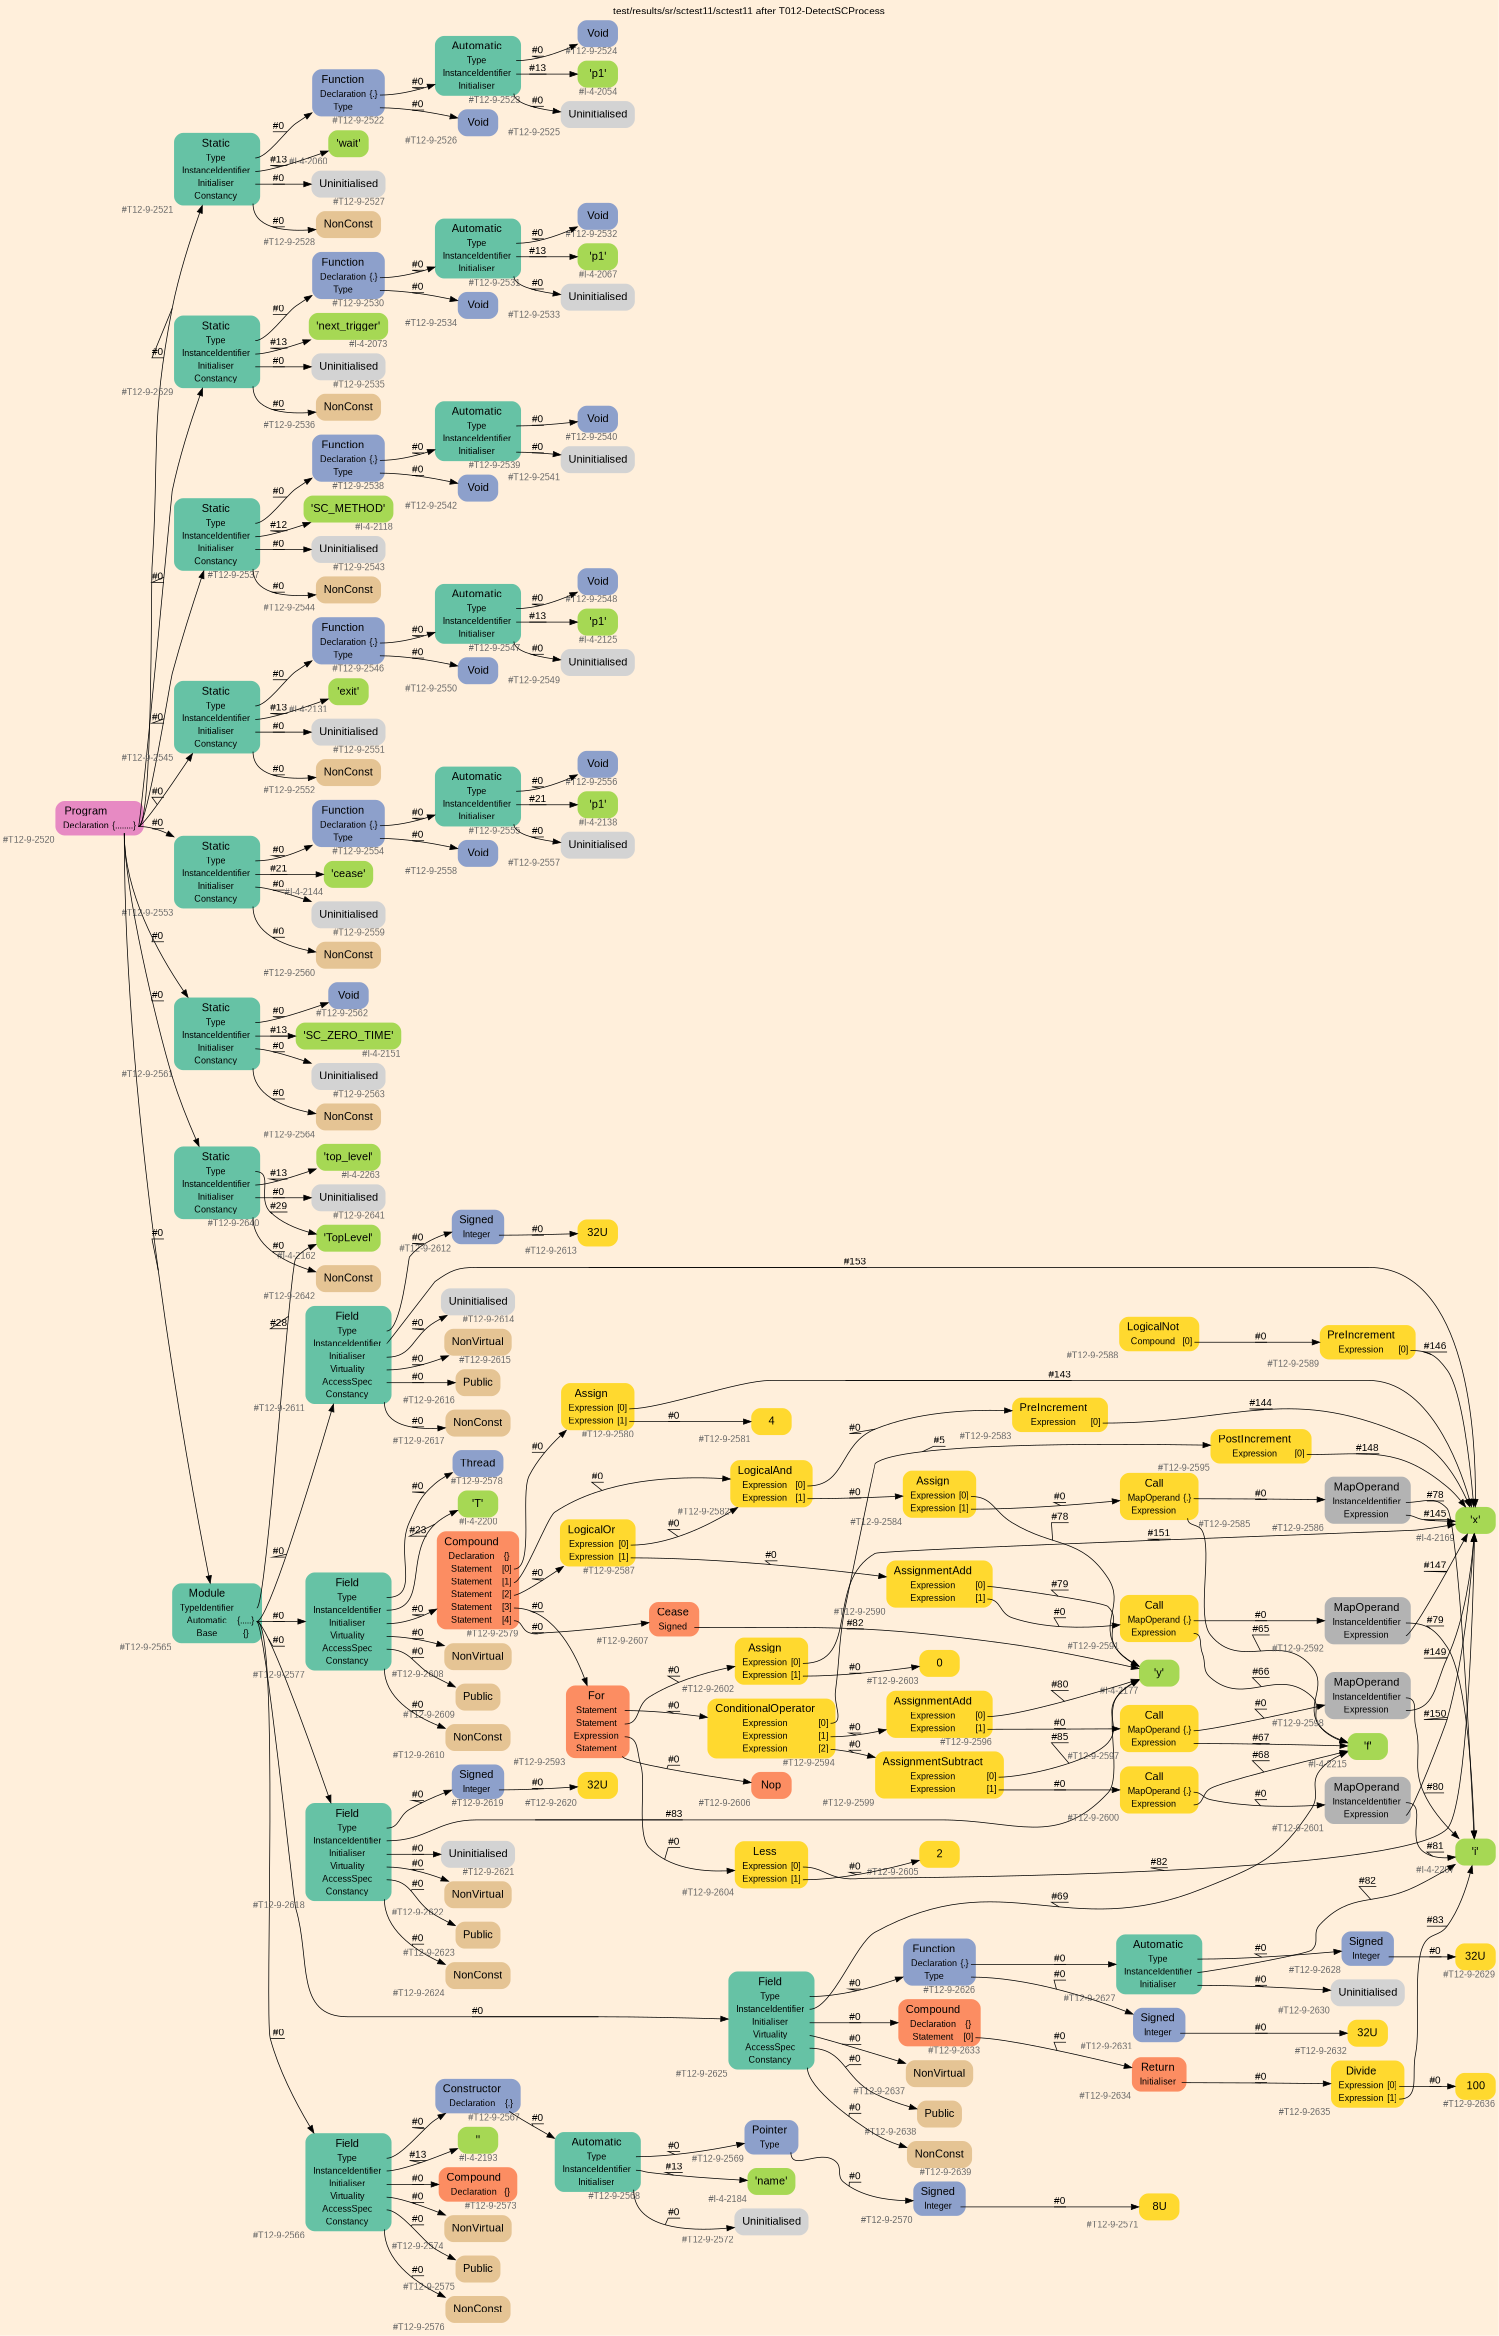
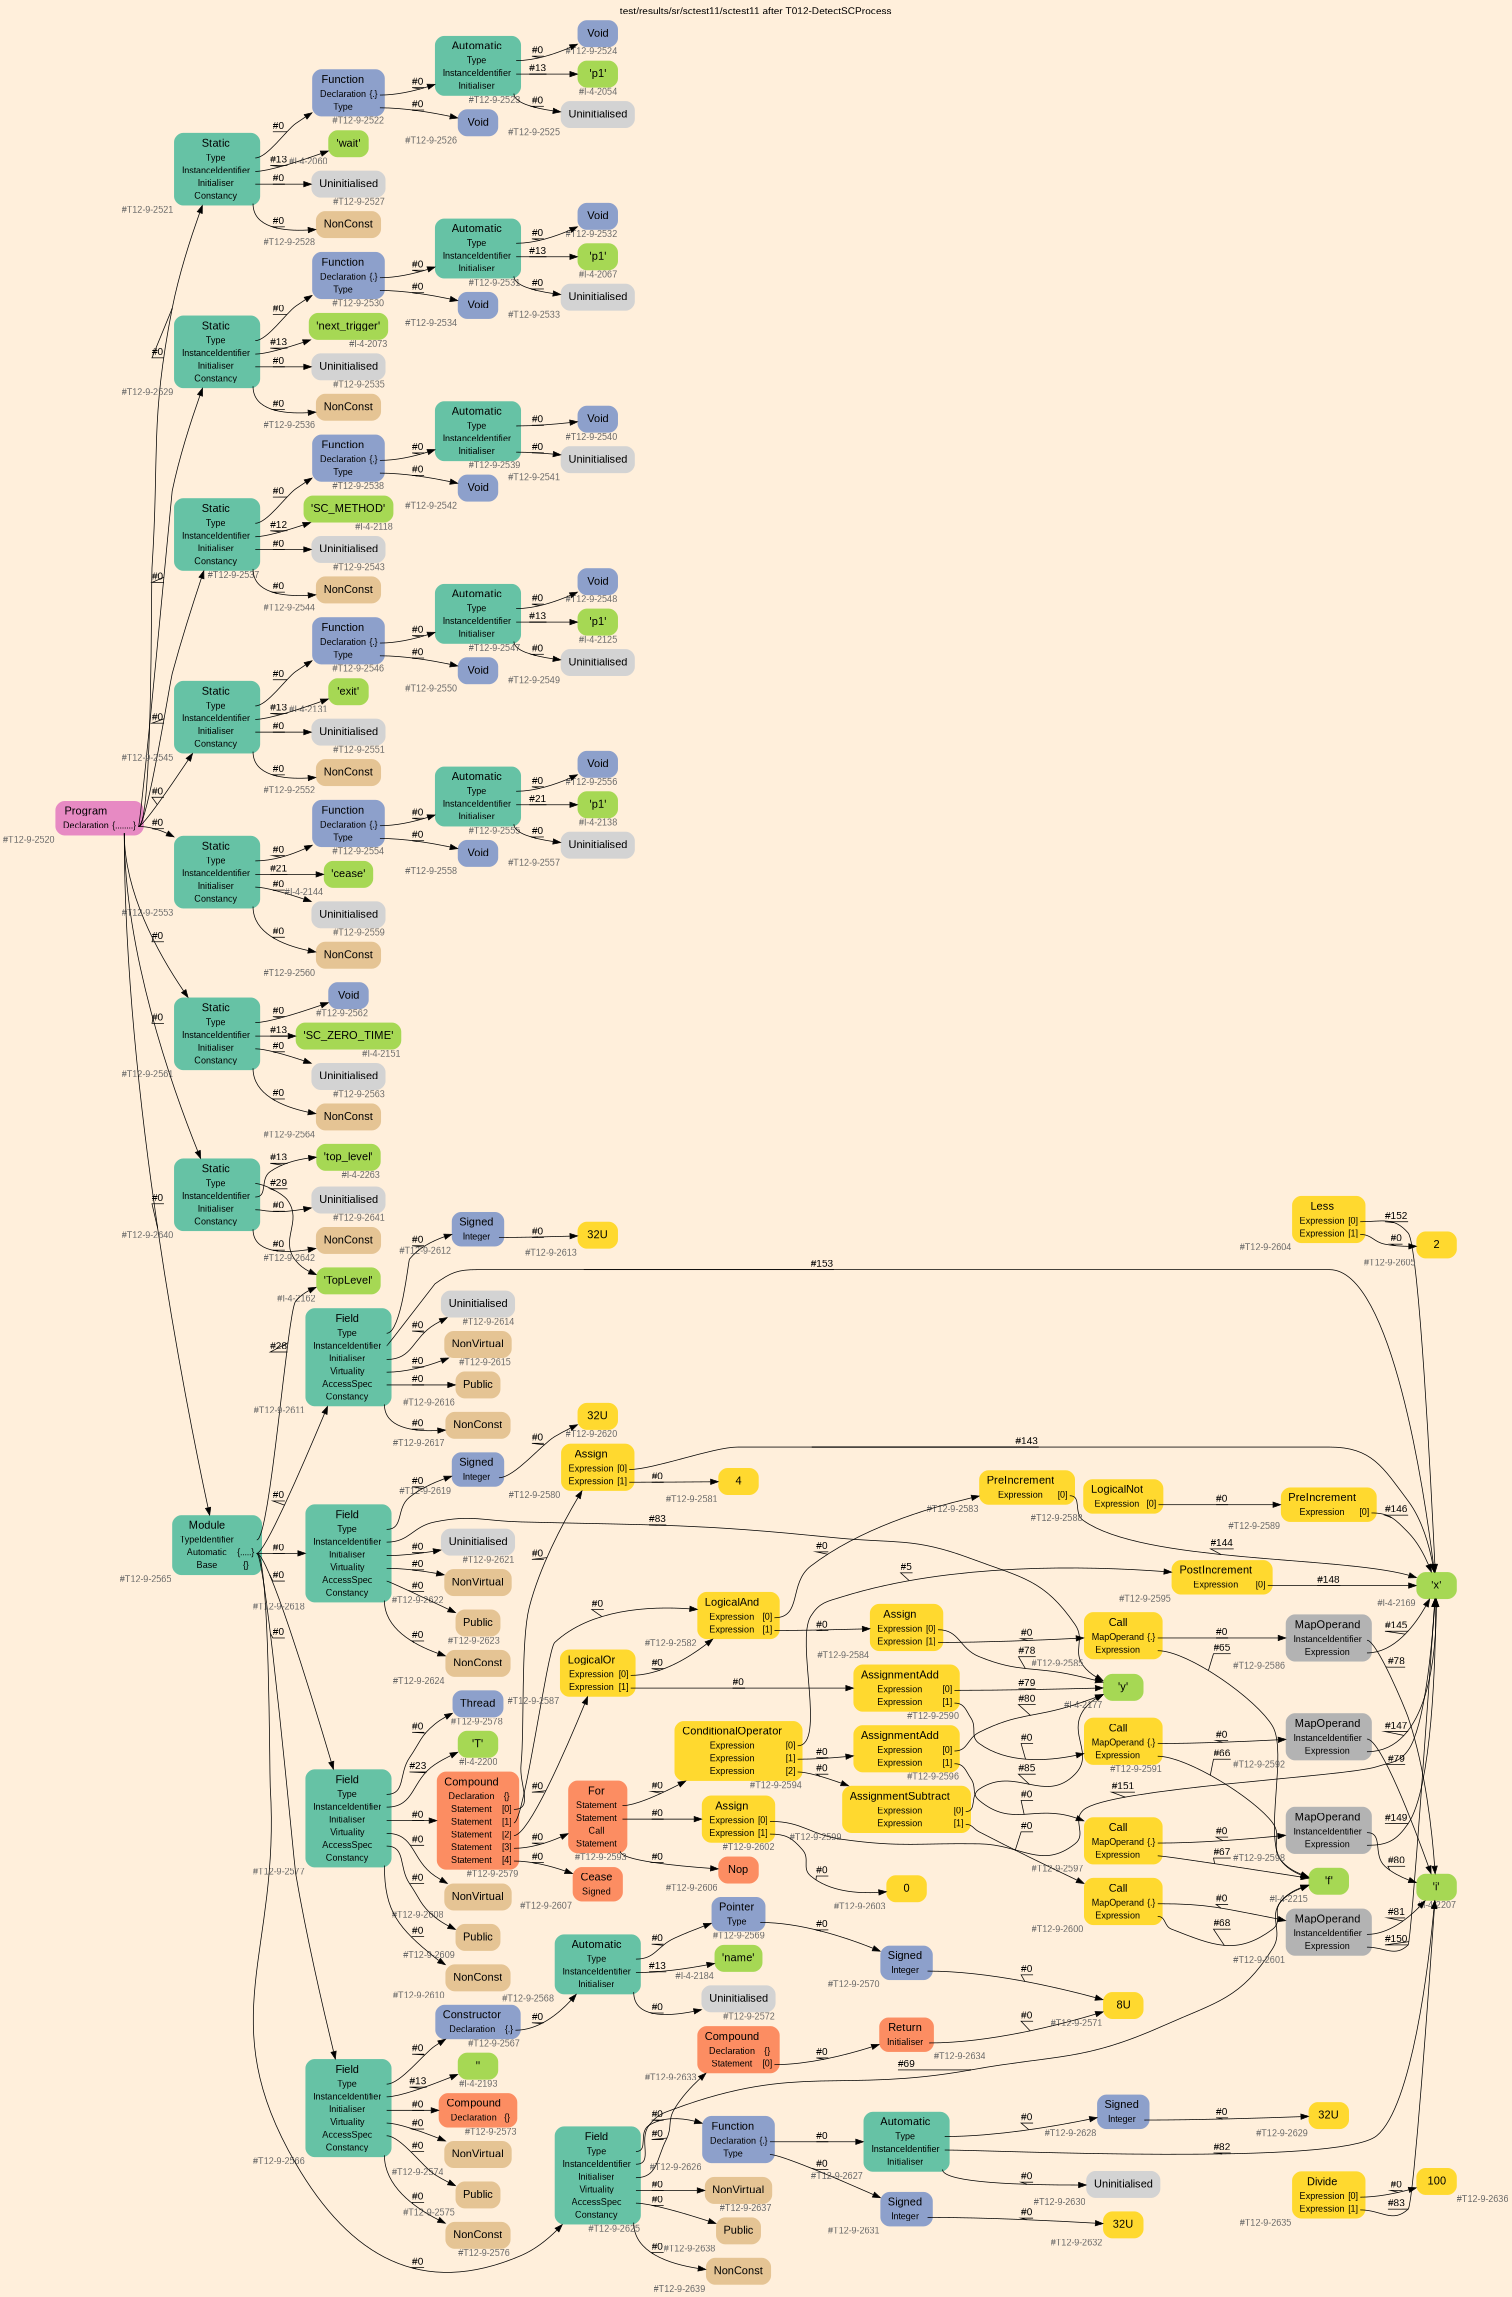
node "LogicalNot": text "Compound" -> "Expression"
edge "Cease" -> "'y'": removed, label "#82"
node "For": text "Expression" -> "Call"
edge "For" -> "Less": removed, label "#0"
edge "Less" -> "'x'": label "#82" -> "#152"
edge "Return" -> "Divide": now "Return" -> "8U"
